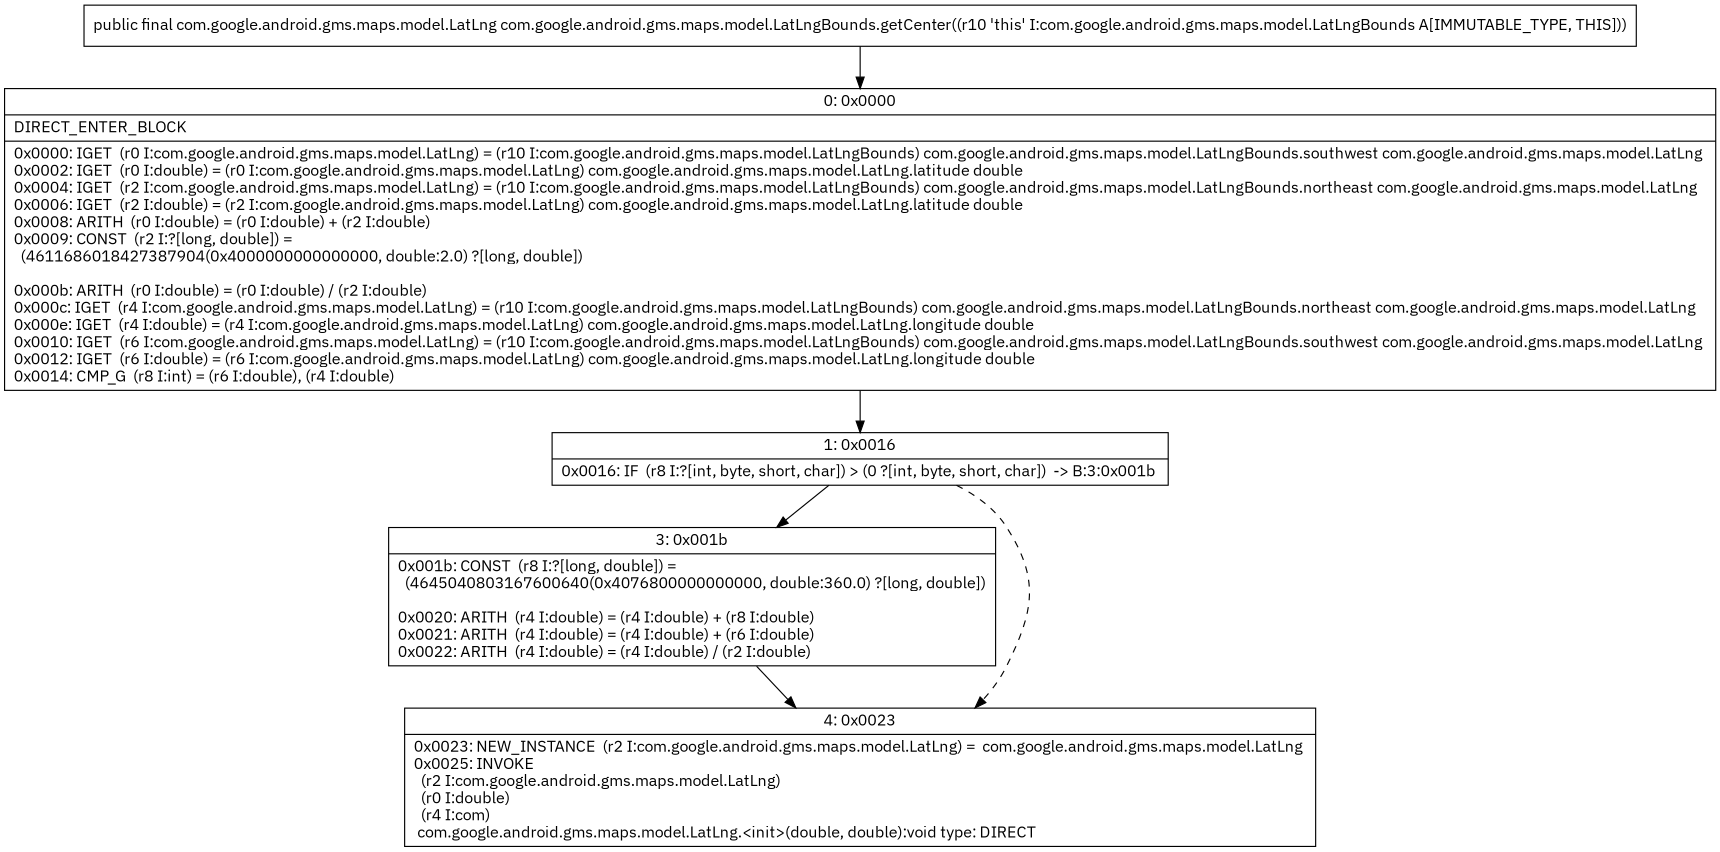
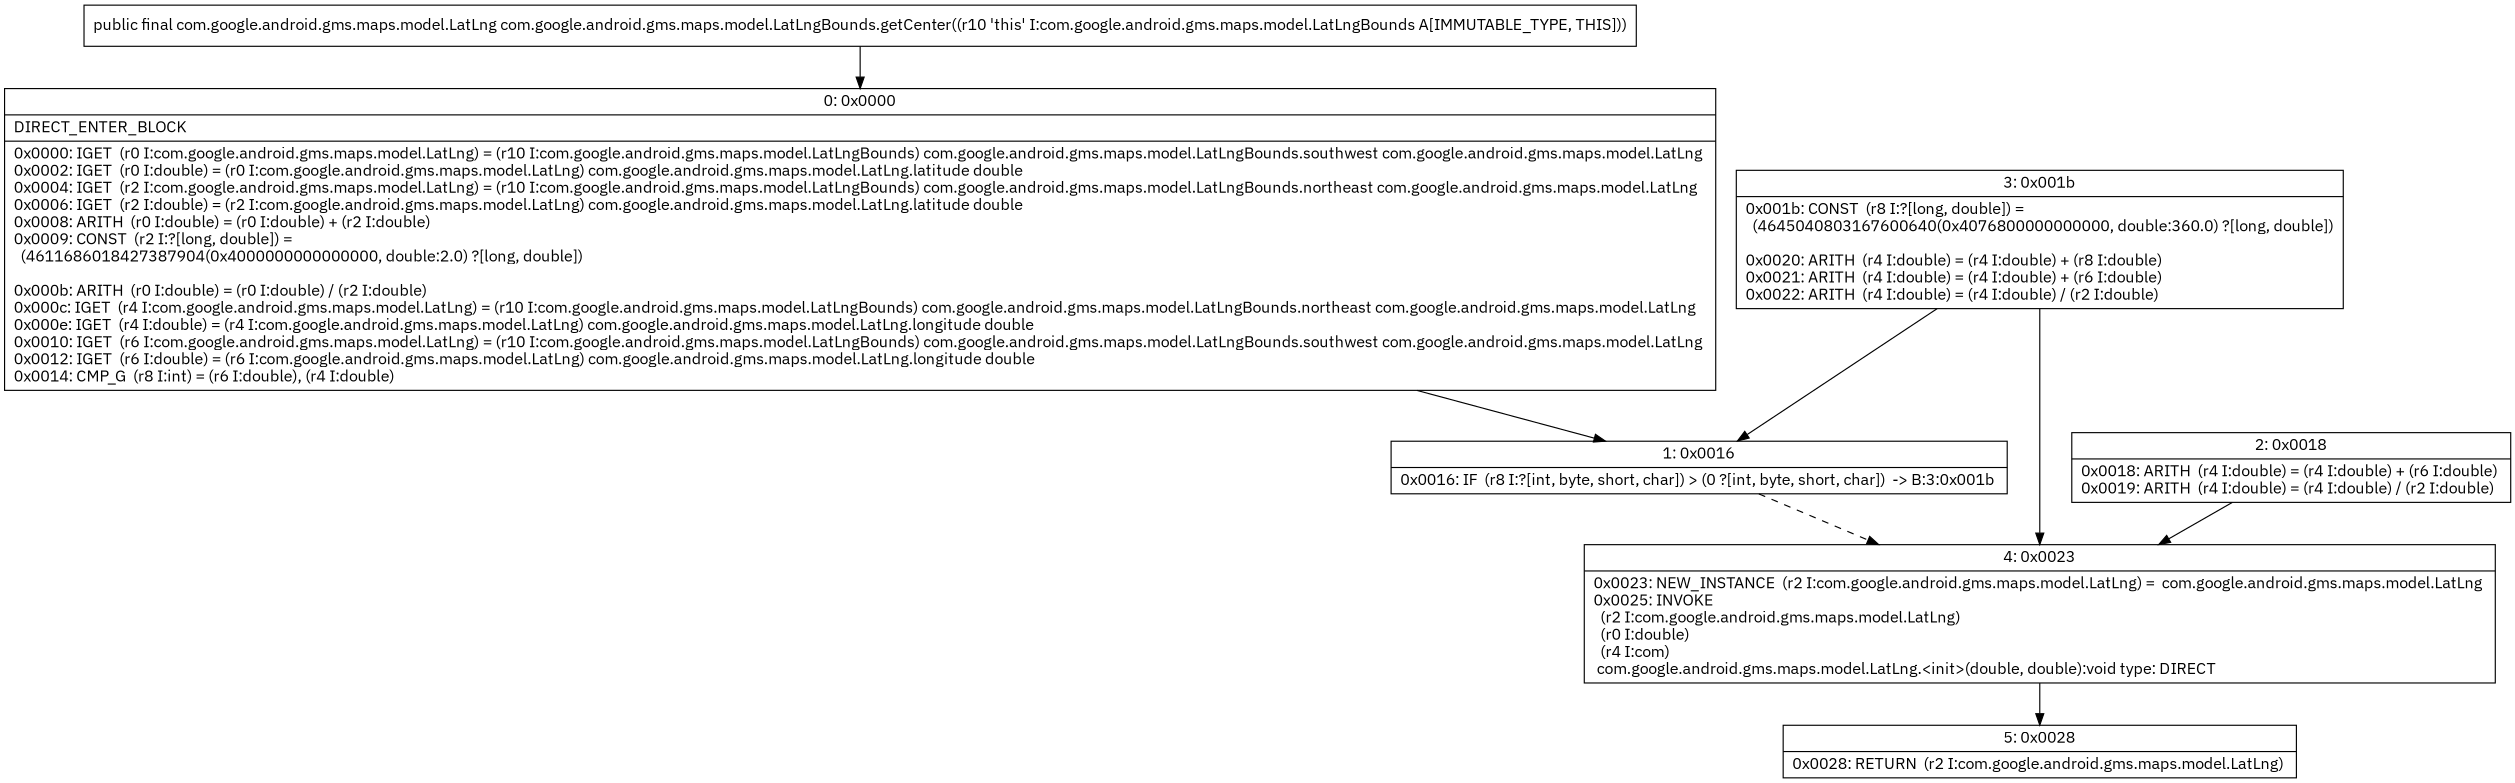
node "2: 0x0018": added
edge "1: 0x0016" -> "3: 0x001b": reversed
node "5: 0x0028": added
